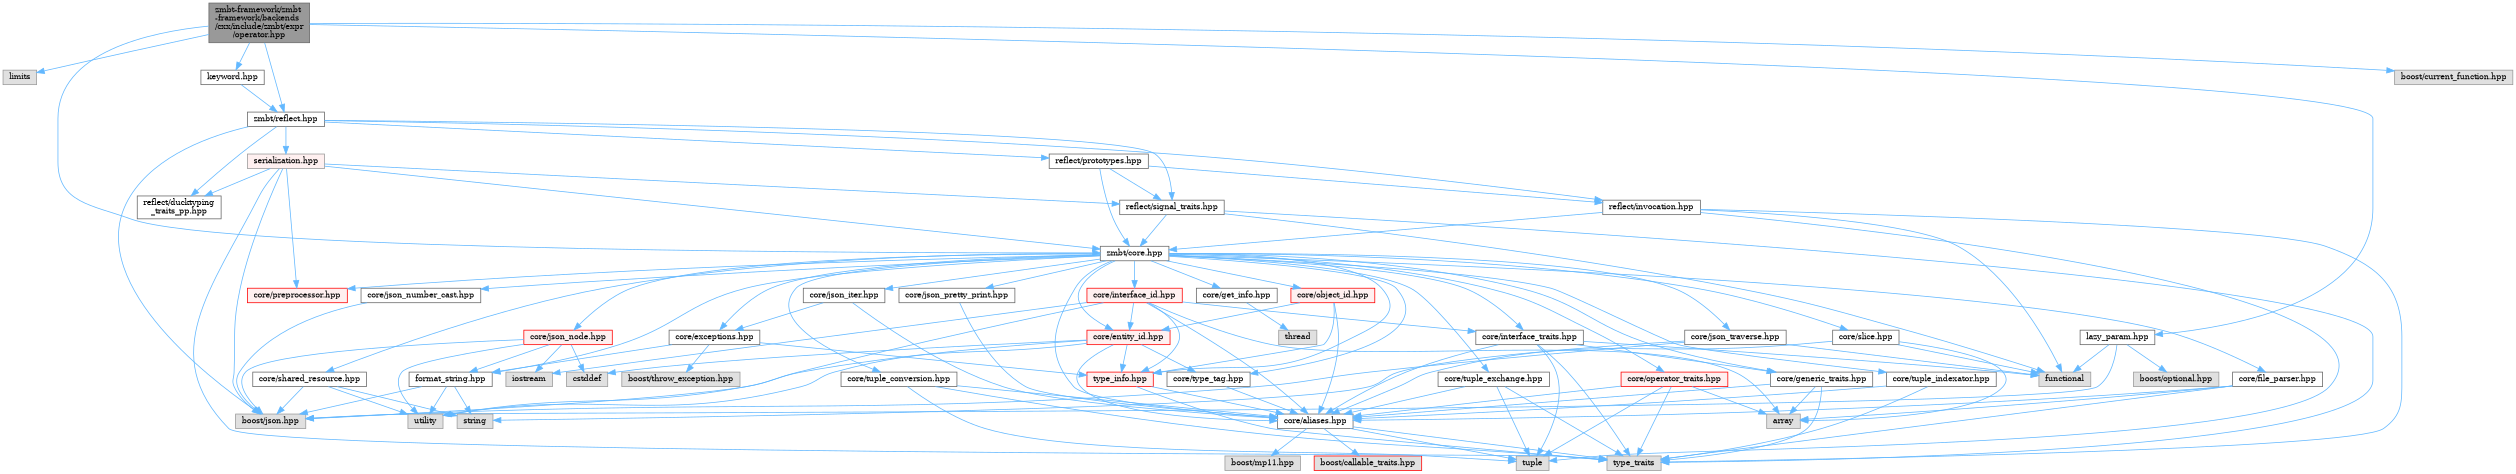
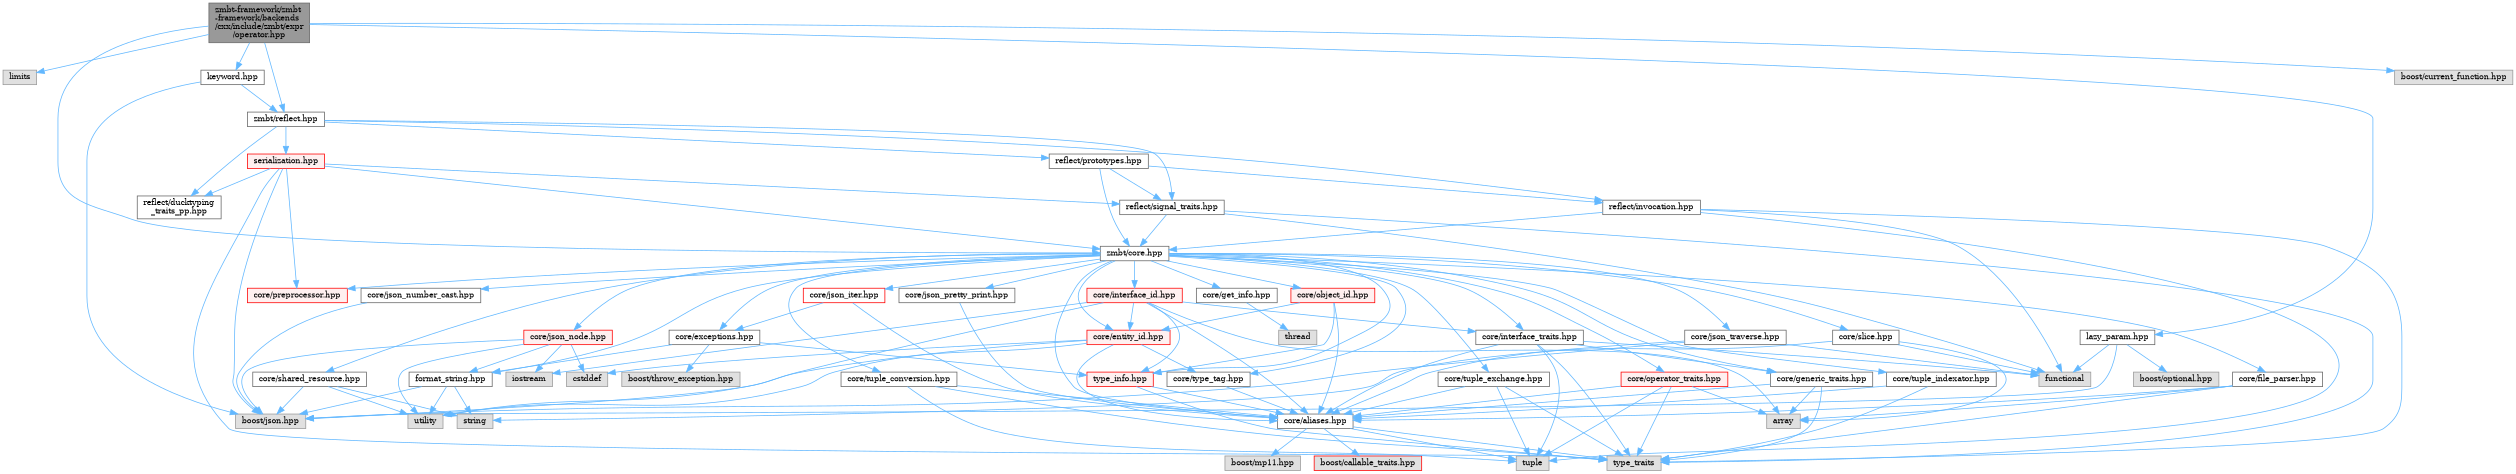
node "serialization.hpp": color grey60 -> red
edge "zmbt/reflect.hpp" -> "boost/json.hpp": now "keyword.hpp" -> "boost/json.hpp"
node "core/json_iter.hpp": color grey40 -> red
edge "core/entity_id.hpp" -> "type_info.hpp": removed
